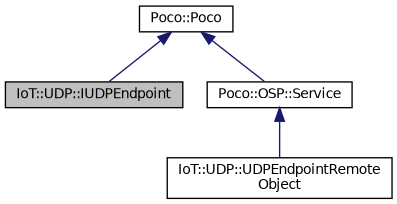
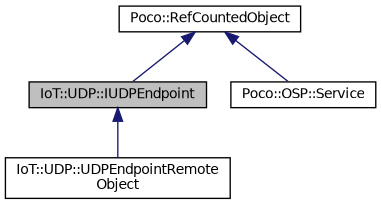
node "Poco::Poco": label "Poco::Poco" -> "Poco::RefCountedObject"
edge "IoT::UDP::UDPEndpointRemote Object" -> "Poco::OSP::Service": now "IoT::UDP::UDPEndpointRemote Object" -> "IoT::UDP::IUDPEndpoint"
